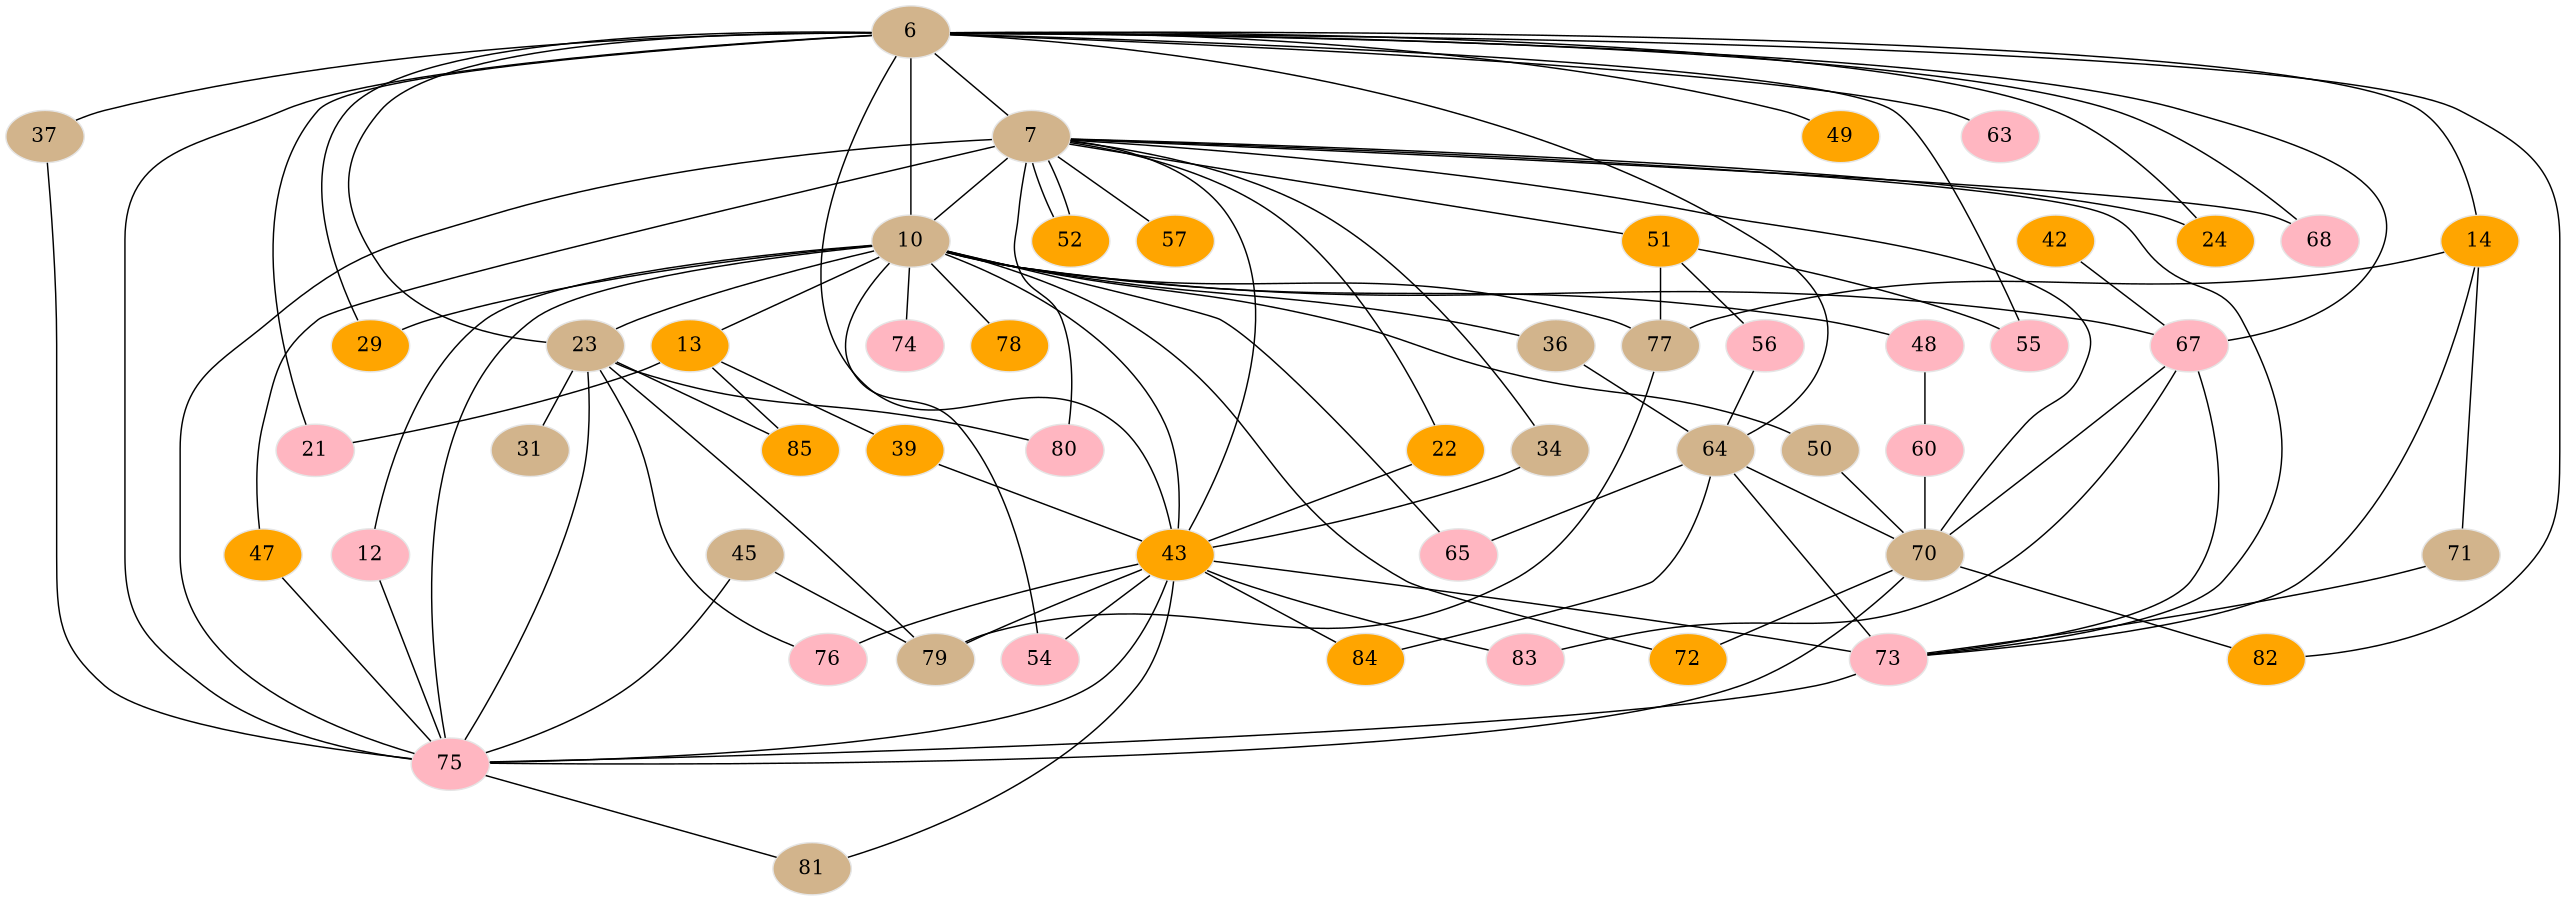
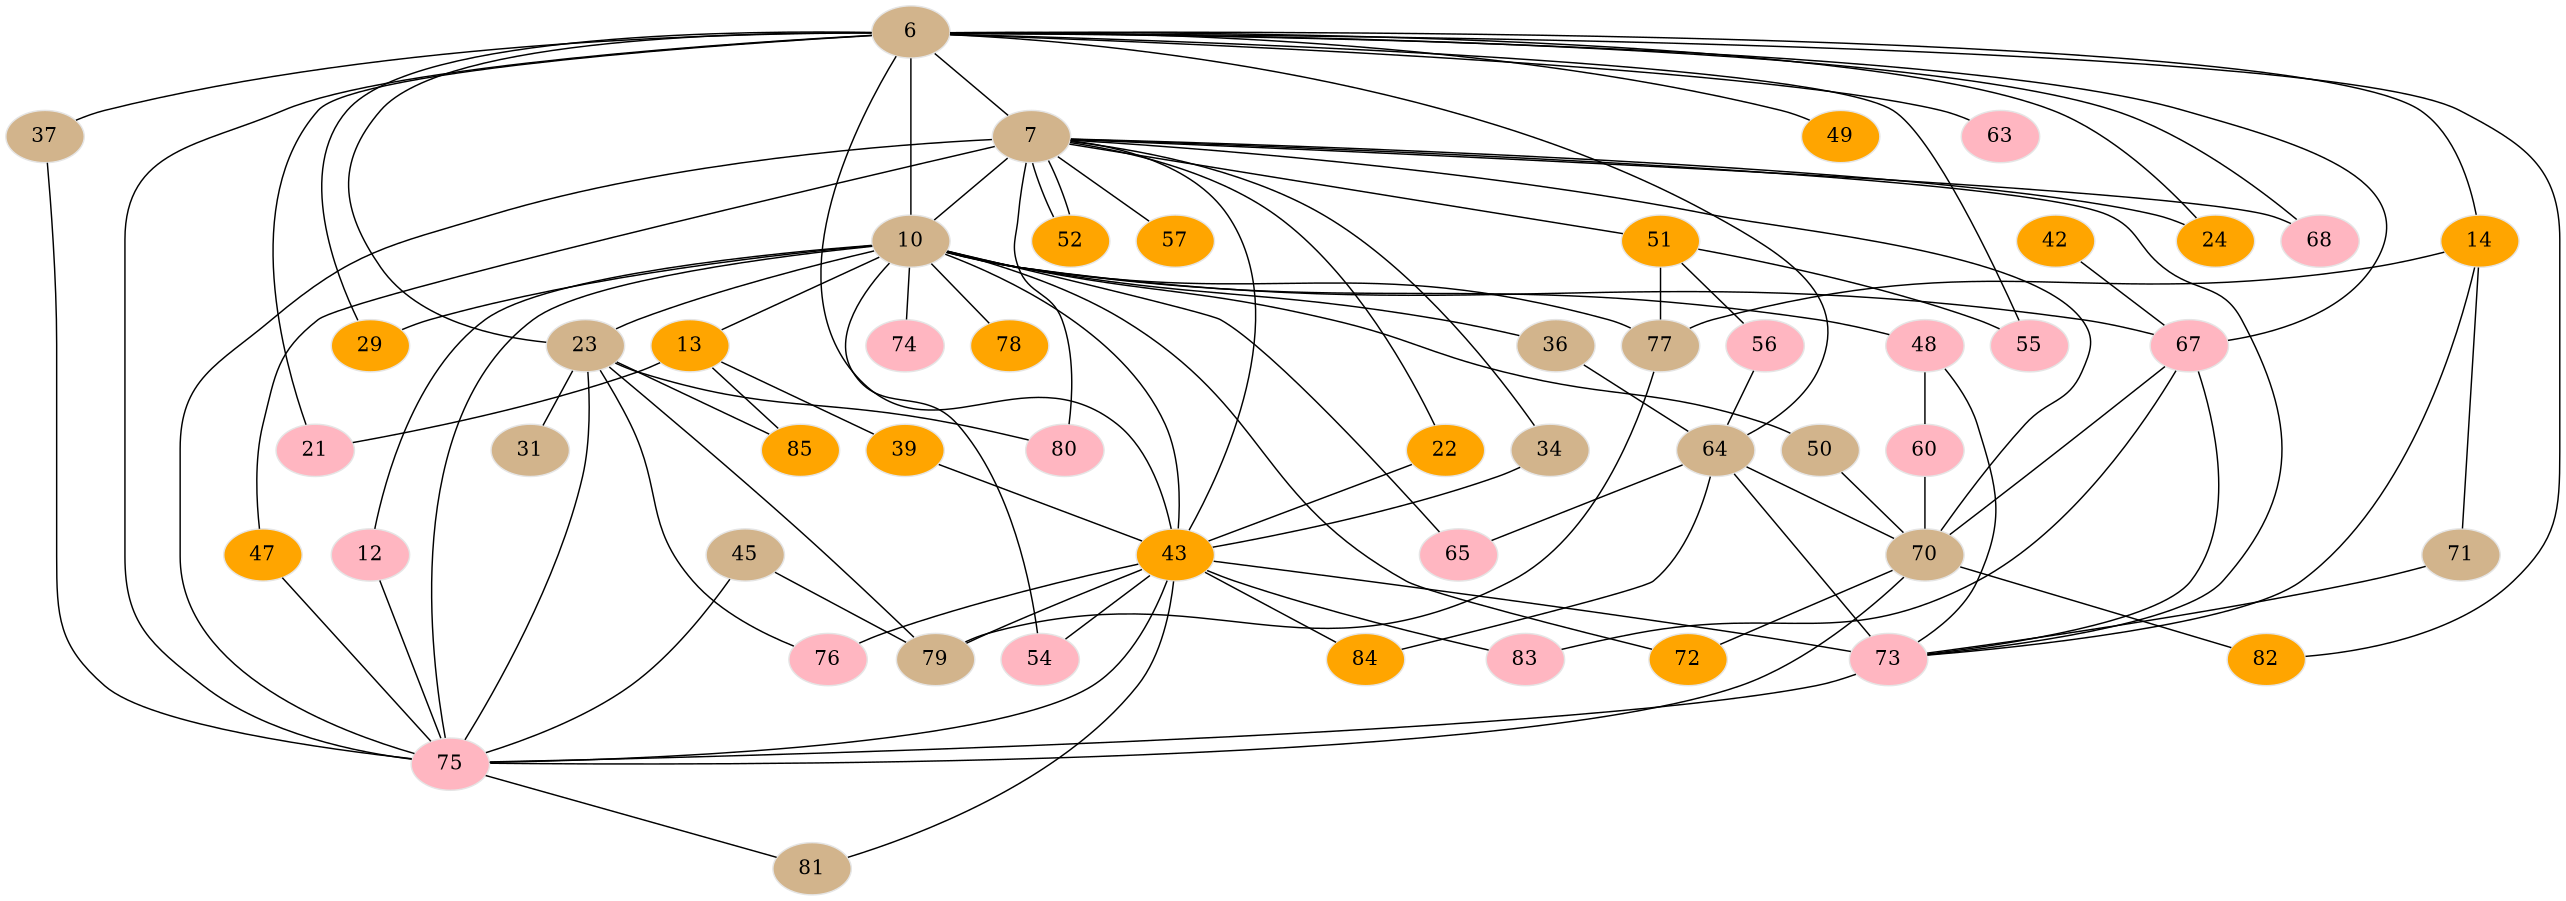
edge "48" -- "73": added
